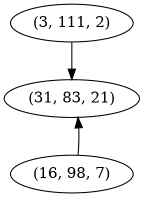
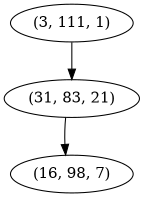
node "(3, 111, 2)": label "(3, 111, 2)" -> "(3, 111, 1)"
edge "(16, 98, 7)" -> "(31, 83, 21)": reversed
